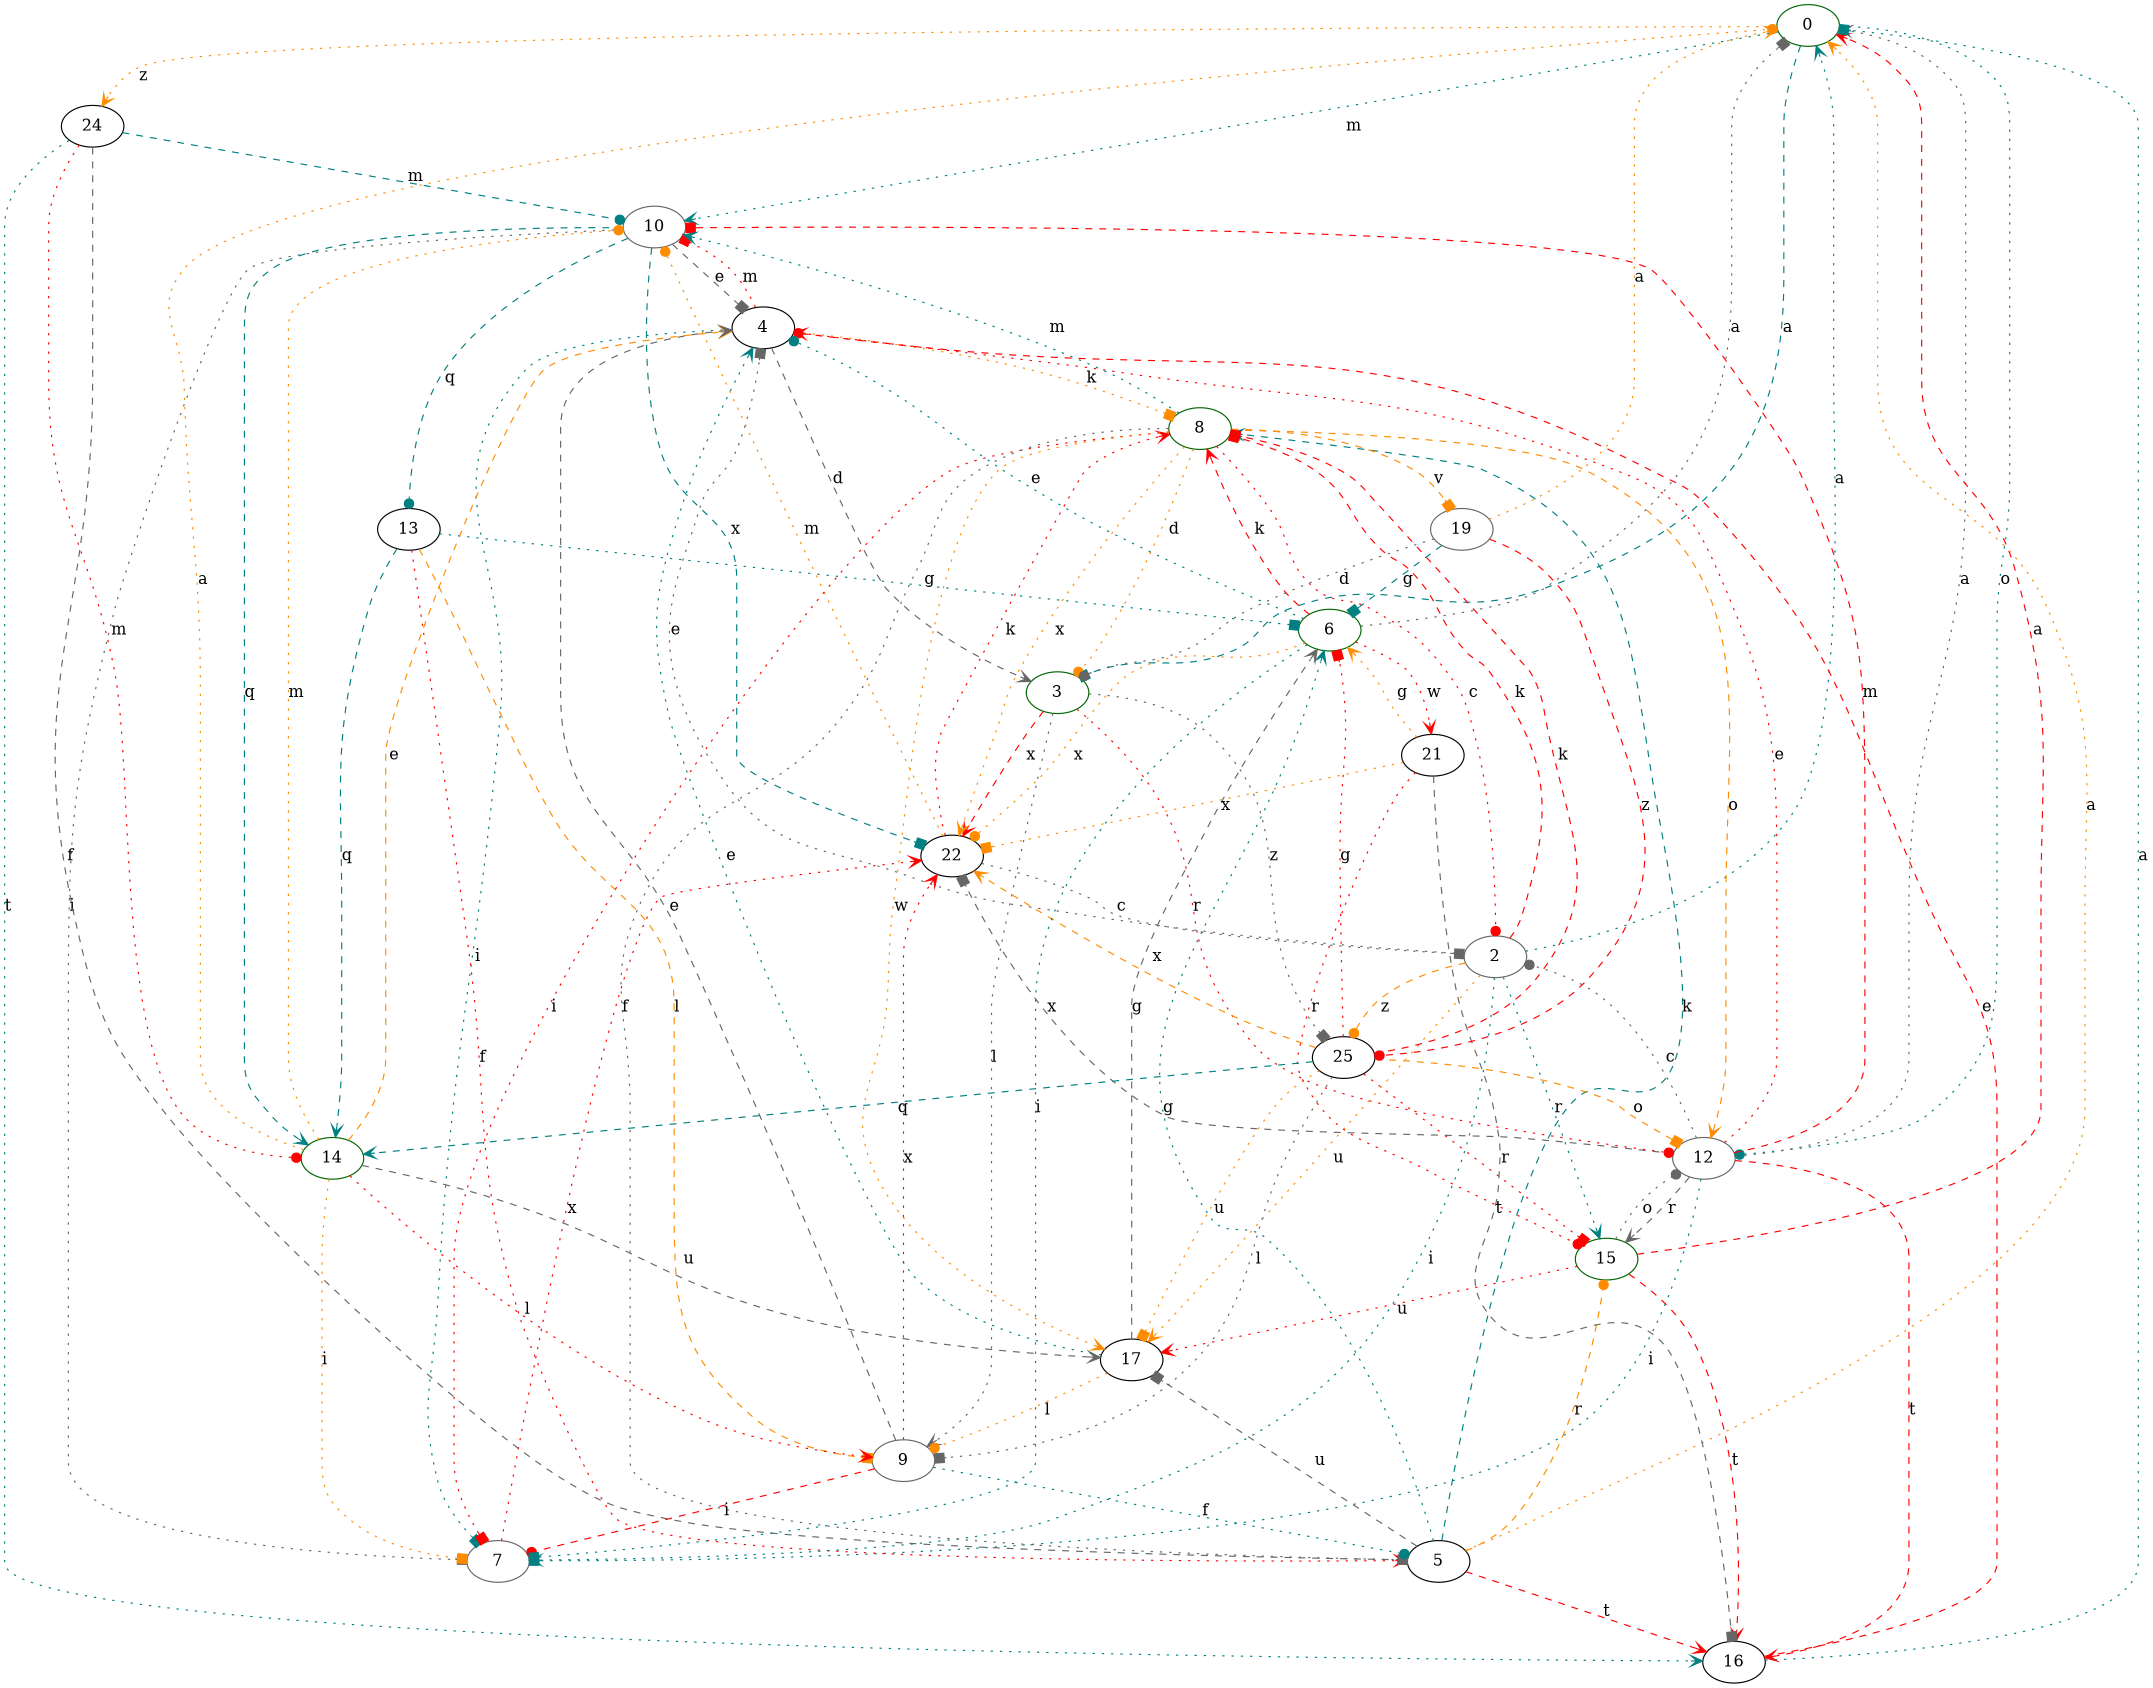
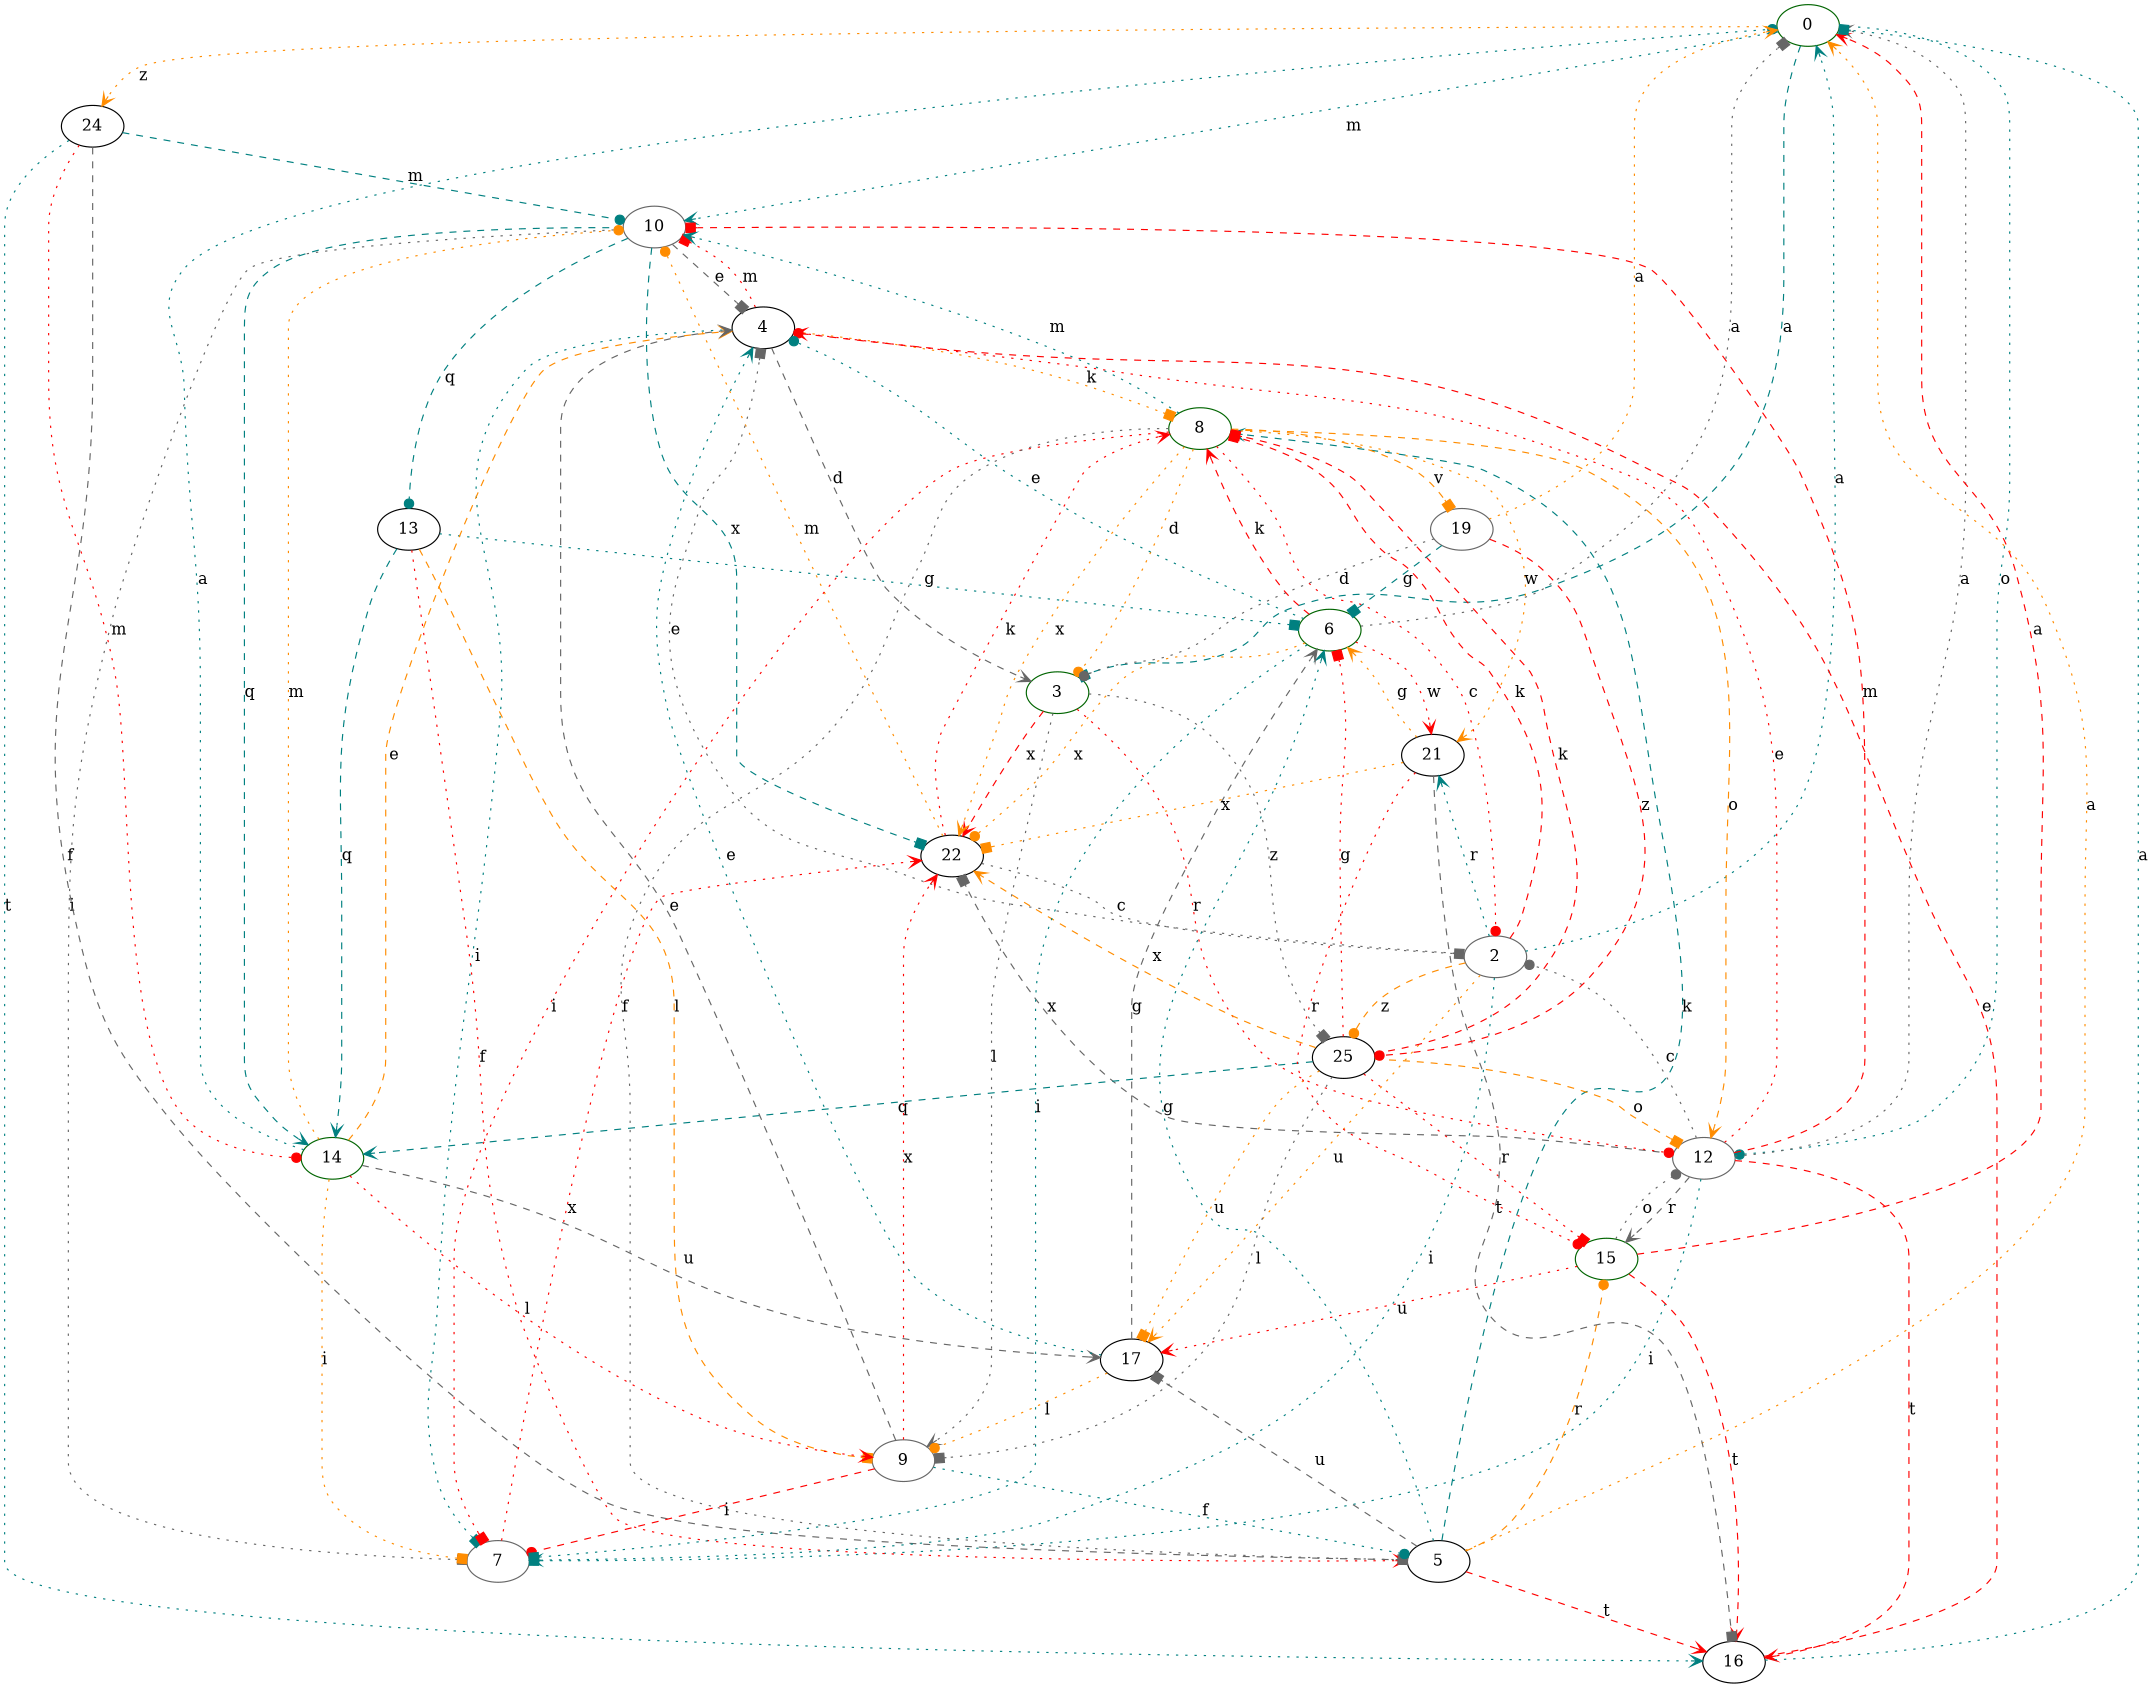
edge "14" -> "0": color darkorange -> teal
edge "8" -> "17": now "8" -> "21"
edge "2" -> "15": now "2" -> "21"
